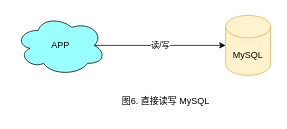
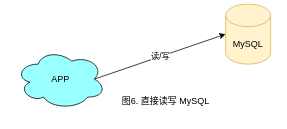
node "APP": moved (60, 45) -> (60, 79)
node "MySQL": moved (248, 45) -> (248, 34)
